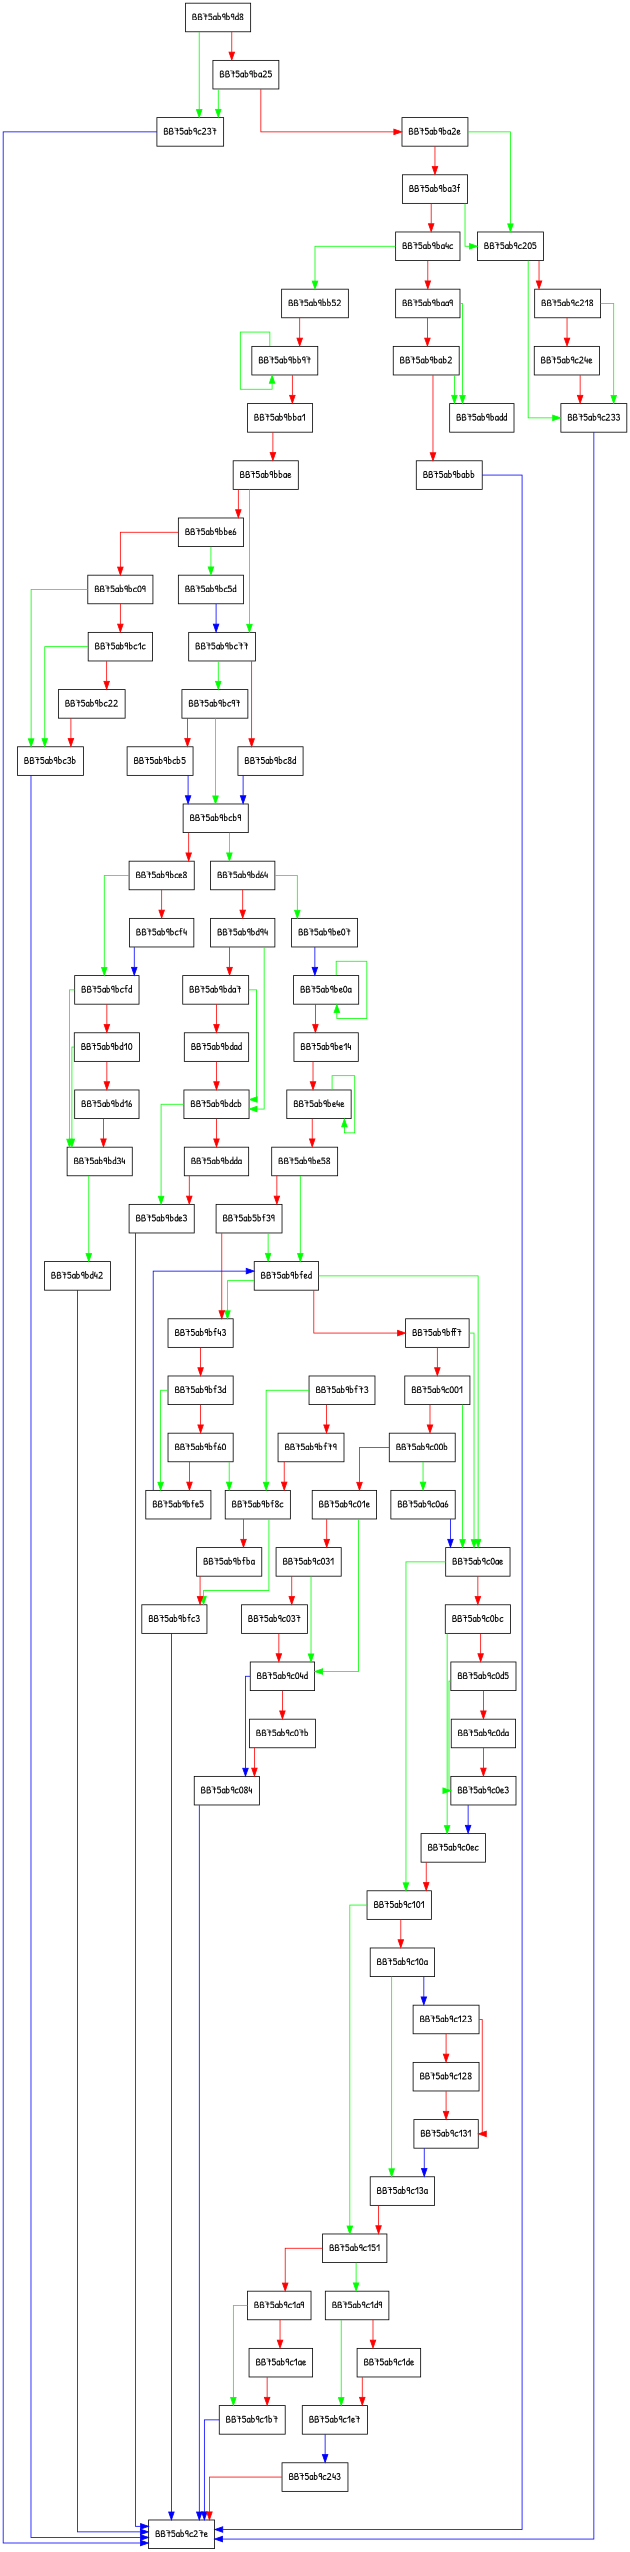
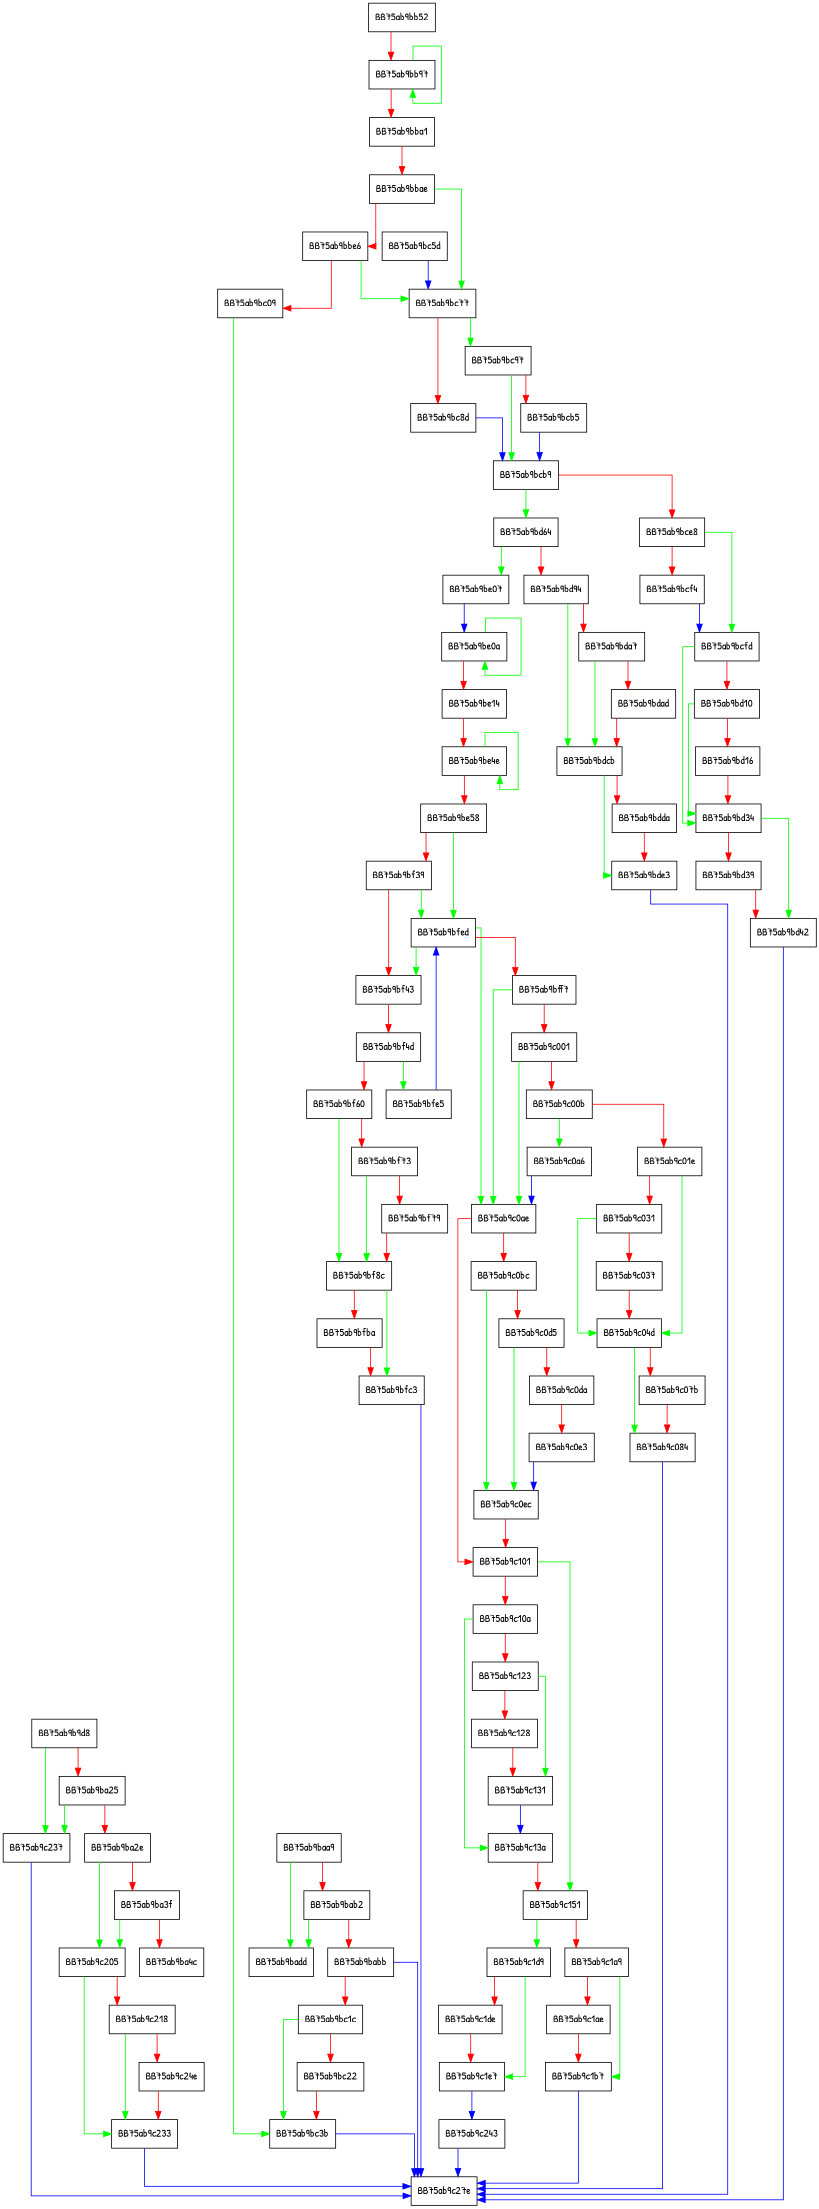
edge "BB75ab9ba4c" -> "BB75ab9bb52": removed
edge "BB75ab9ba4c" -> "BB75ab9baa9": removed
edge "BB75ab9bbe6" -> "BB75ab9bc5d": now "BB75ab9bbe6" -> "BB75ab9bc77"
edge "BB75ab9bc09" -> "BB75ab9bc1c": now "BB75ab9babb" -> "BB75ab9bc1c"
node "BB75ab9bd39": added
node "BB75ab5bf39": label "BB75ab5bf39" -> "BB75ab9bf39"
node "BB75ab9bf3d": label "BB75ab9bf3d" -> "BB75ab9bf4d"
edge "BB75ab9bf60" -> "BB75ab9bfe5": now "BB75ab9bf60" -> "BB75ab9bf73"
edge "BB75ab9c0ae" -> "BB75ab9c101": color green -> red
edge "BB75ab9c04d" -> "BB75ab9c084": color blue -> green
edge "BB75ab9c0d5" -> "BB75ab9c0e3": now "BB75ab9c0d5" -> "BB75ab9c0ec"
edge "BB75ab9c10a" -> "BB75ab9c123": color blue -> red
edge "BB75ab9c123" -> "BB75ab9c131": color red -> green
edge "BB75ab9c243" -> "BB75ab9c27e": color red -> blue
